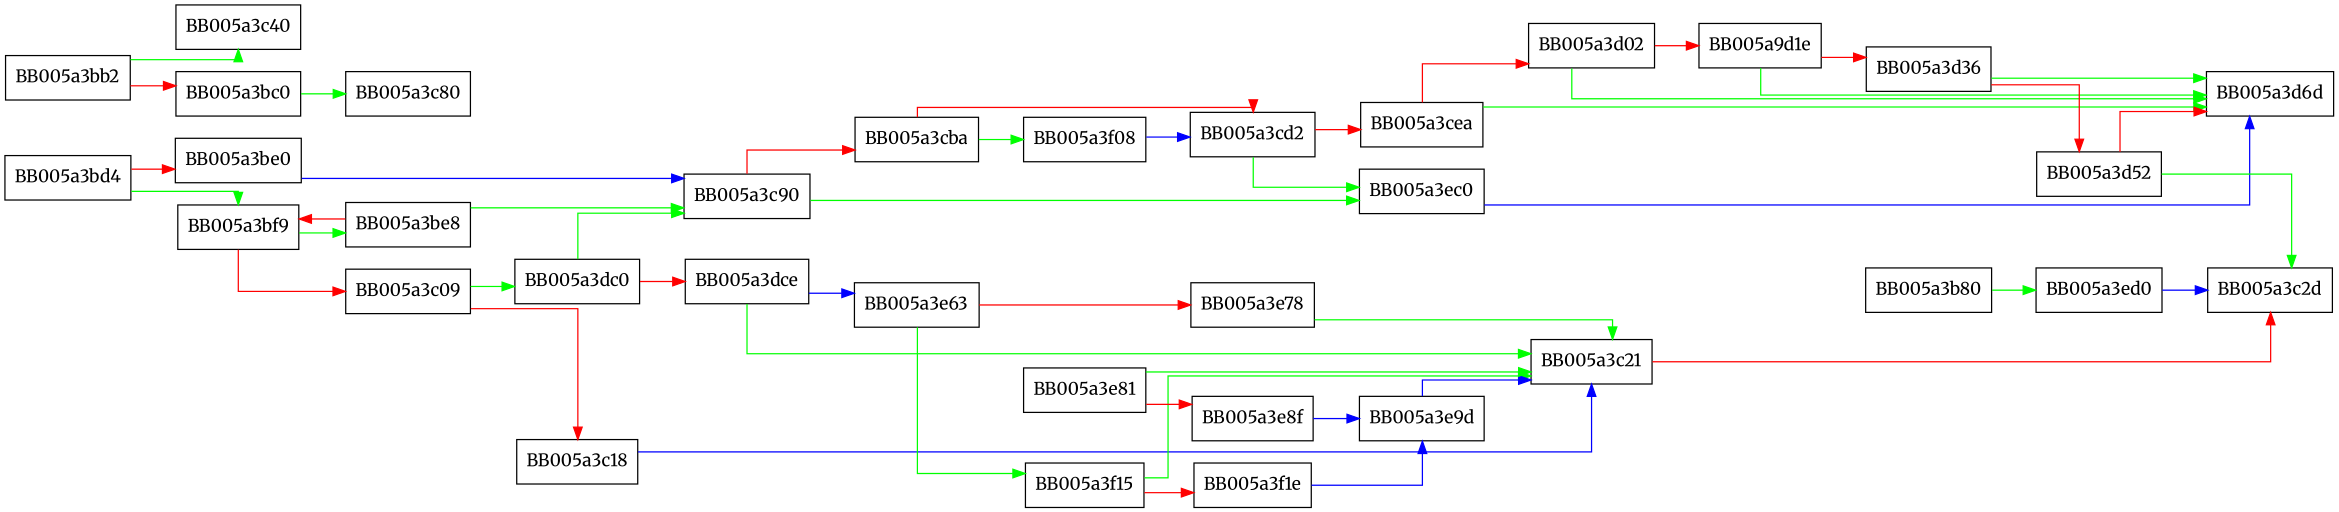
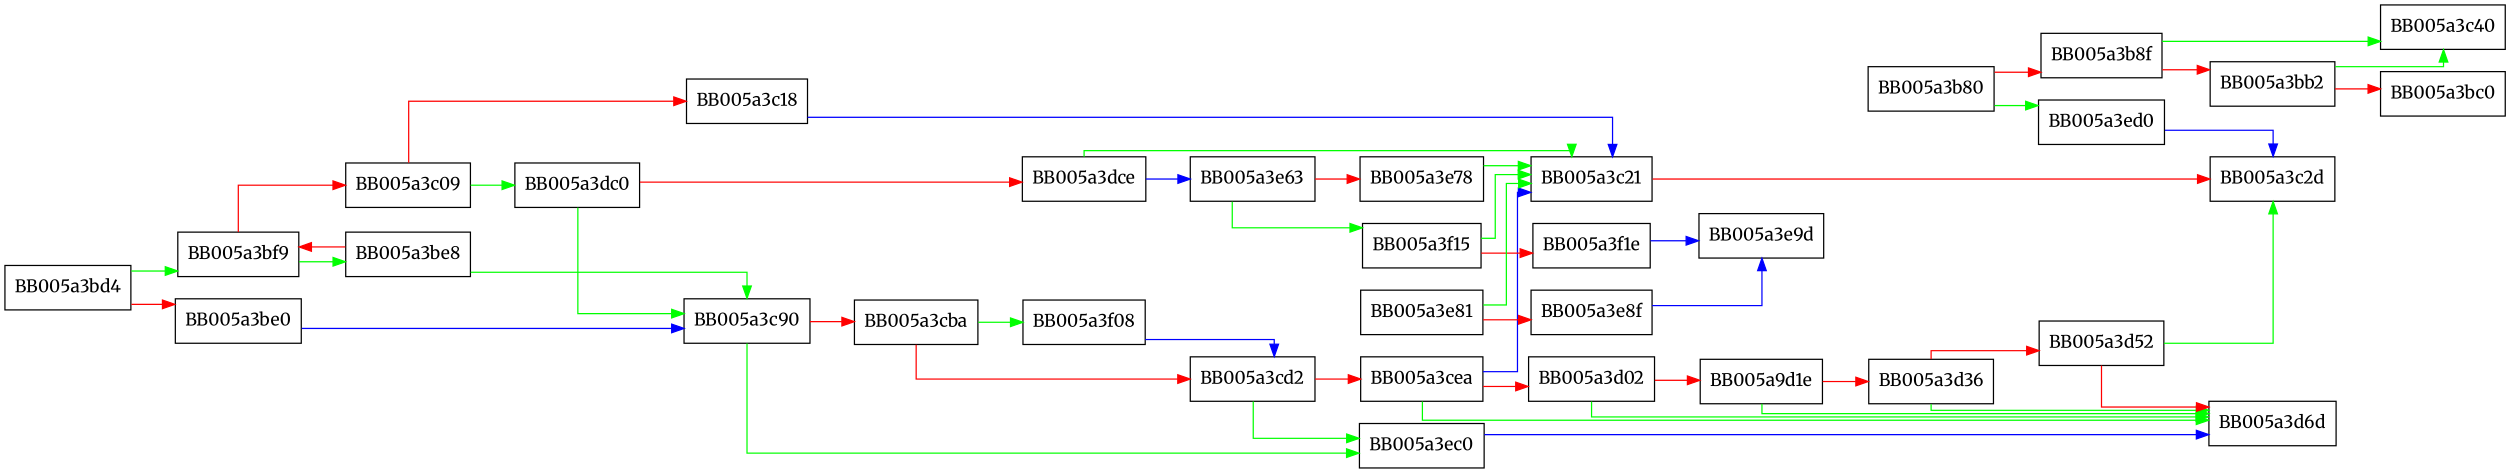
node "BB005a3b8f": added
node "BB005a3c80": removed
edge "BB005a3e9d" -> "BB005a3c21": now "BB005a3cea" -> "BB005a3c21"
